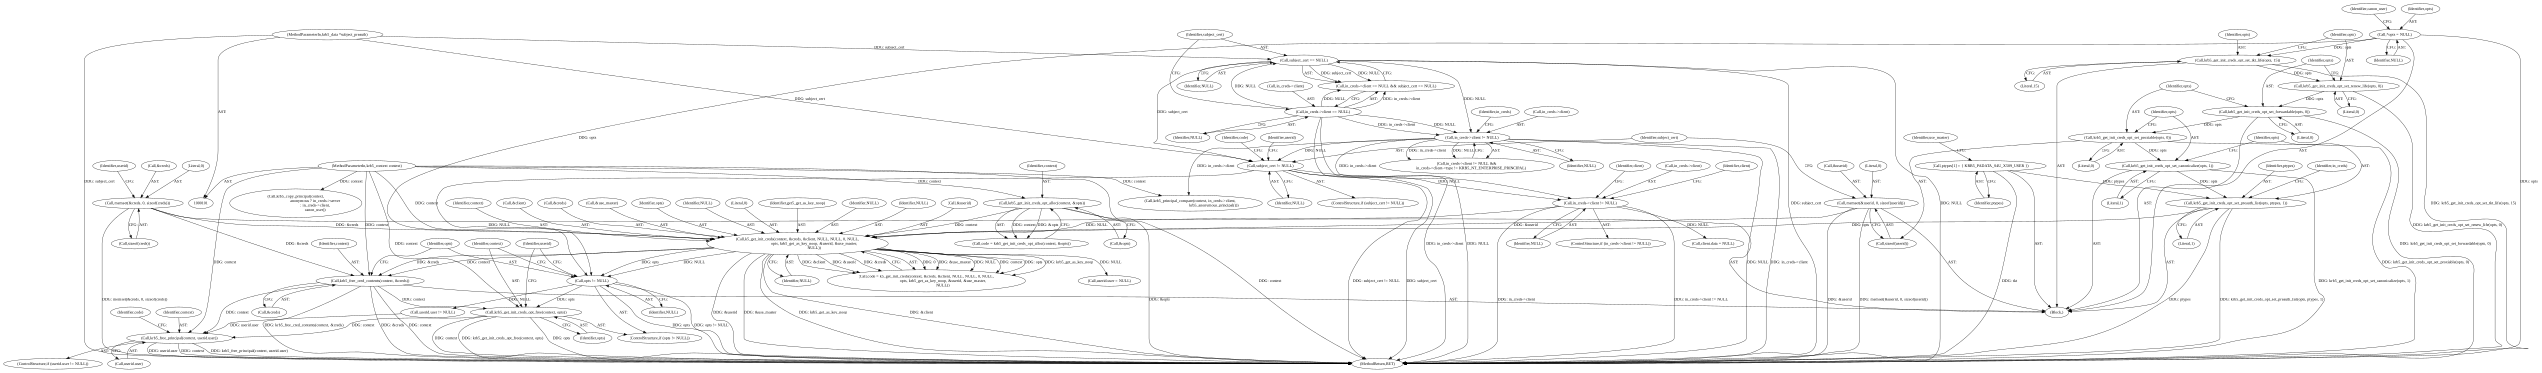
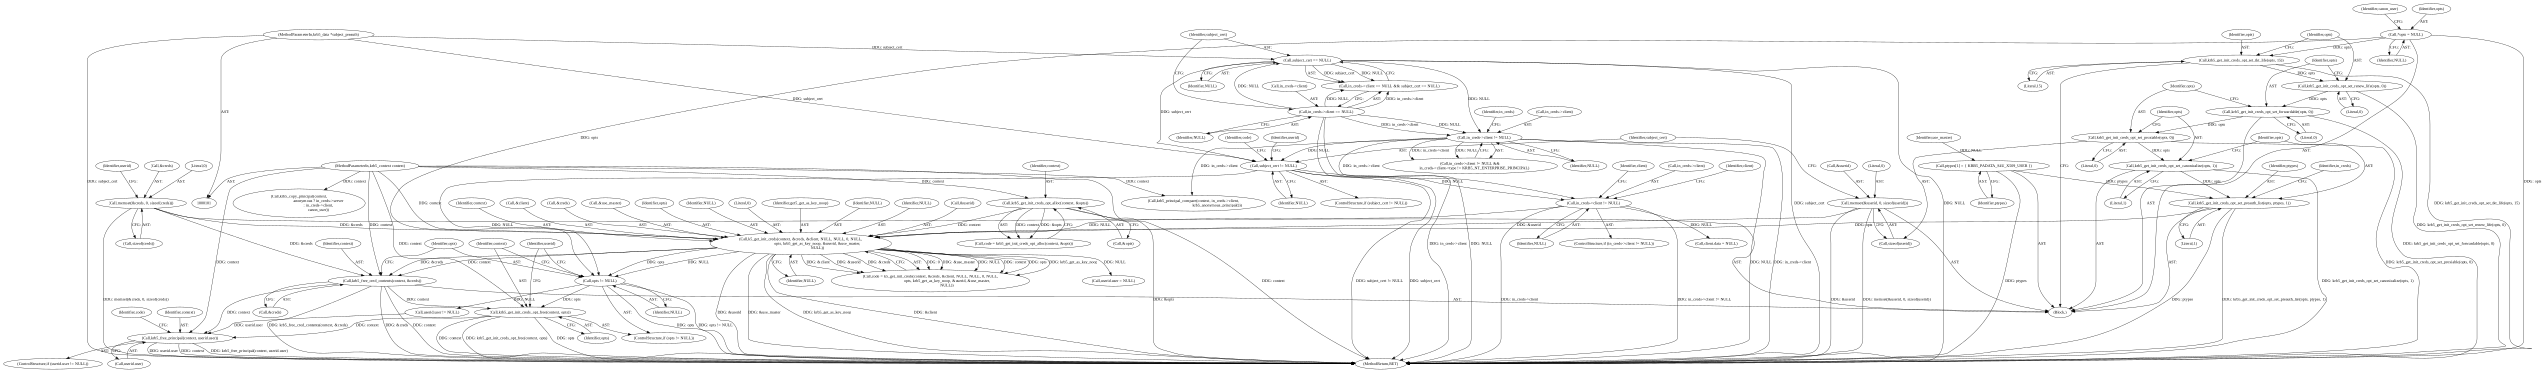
edge "(Identifier,use_master)" -> "(Call,ptypes[1] = { KRB5_PADATA_S4U_X509_USER })": label "CFG: " -> "DDG: NULL"
edge "(Call,krb5_get_init_creds_opt_set_tkt_life(opts, 15))" -> "(Block,)": label "AST: " -> "CFG: "
edge "(Call,ptypes[1] = { KRB5_PADATA_S4U_X509_USER })" -> "(MethodReturn,RET)": label "DDG: tkt" -> "DDG: ptypes"
